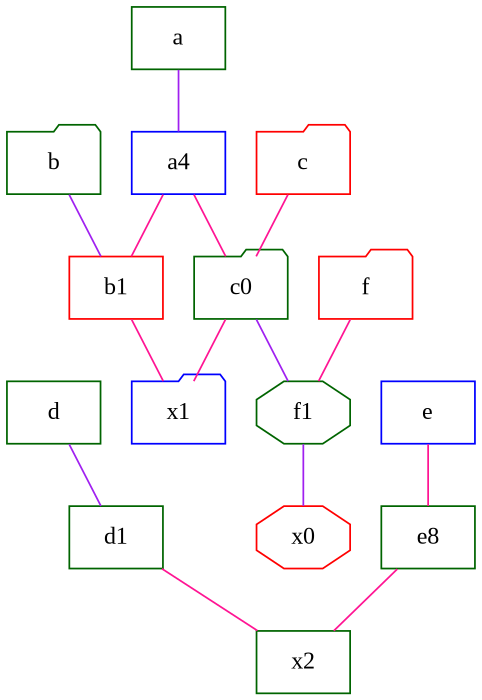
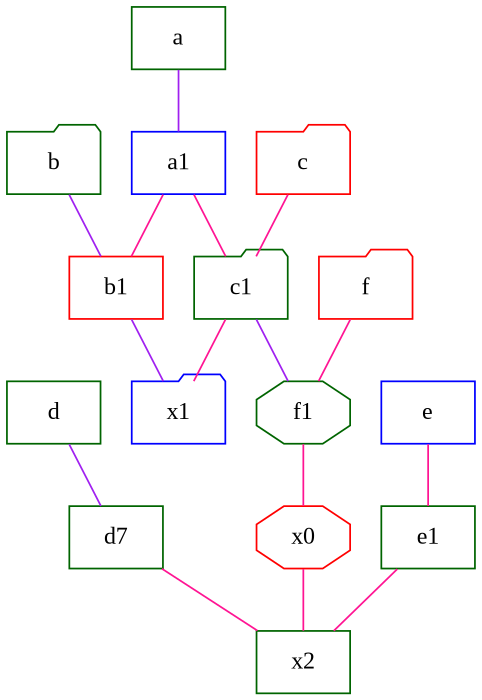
node "a4": label "a4" -> "a1"
node "c0": label "c0" -> "c1"
edge "b1" -- "x1": color deeppink -> purple
edge "f1" -- "x0": color purple -> deeppink
node "d1": label "d1" -> "d7"
node "e8": label "e8" -> "e1"
edge "x0" -- "x2": added
